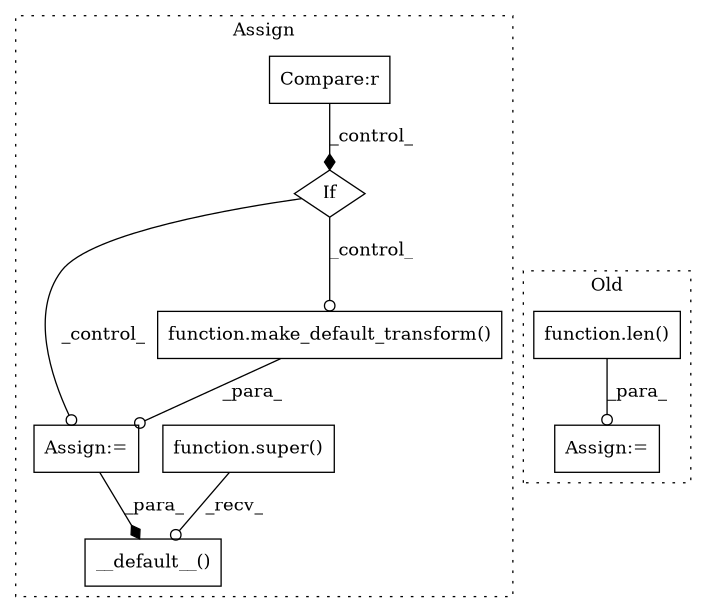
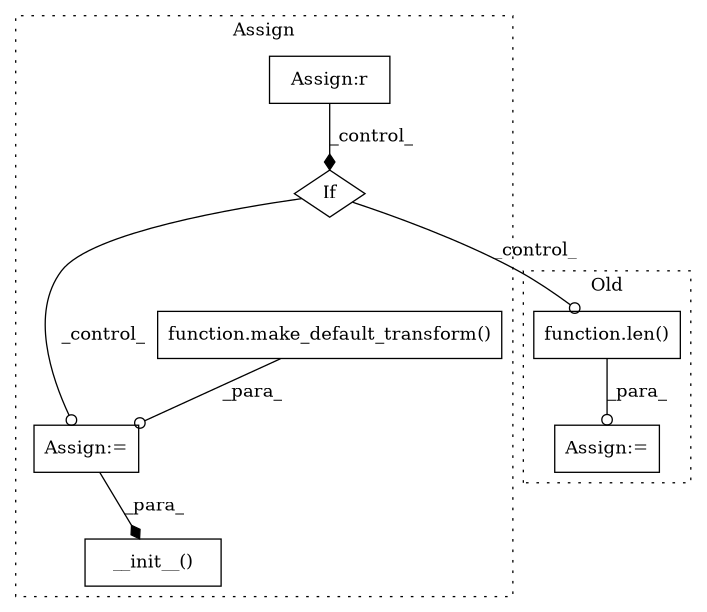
node "Compare:r": label "Compare:r" -> "Assign:r"
edge "If" -> "function.make_default_transform()": now "If" -> "function.len()"
node "function.super()": removed
node "__default__()": label "__default__()" -> "__init__()"
